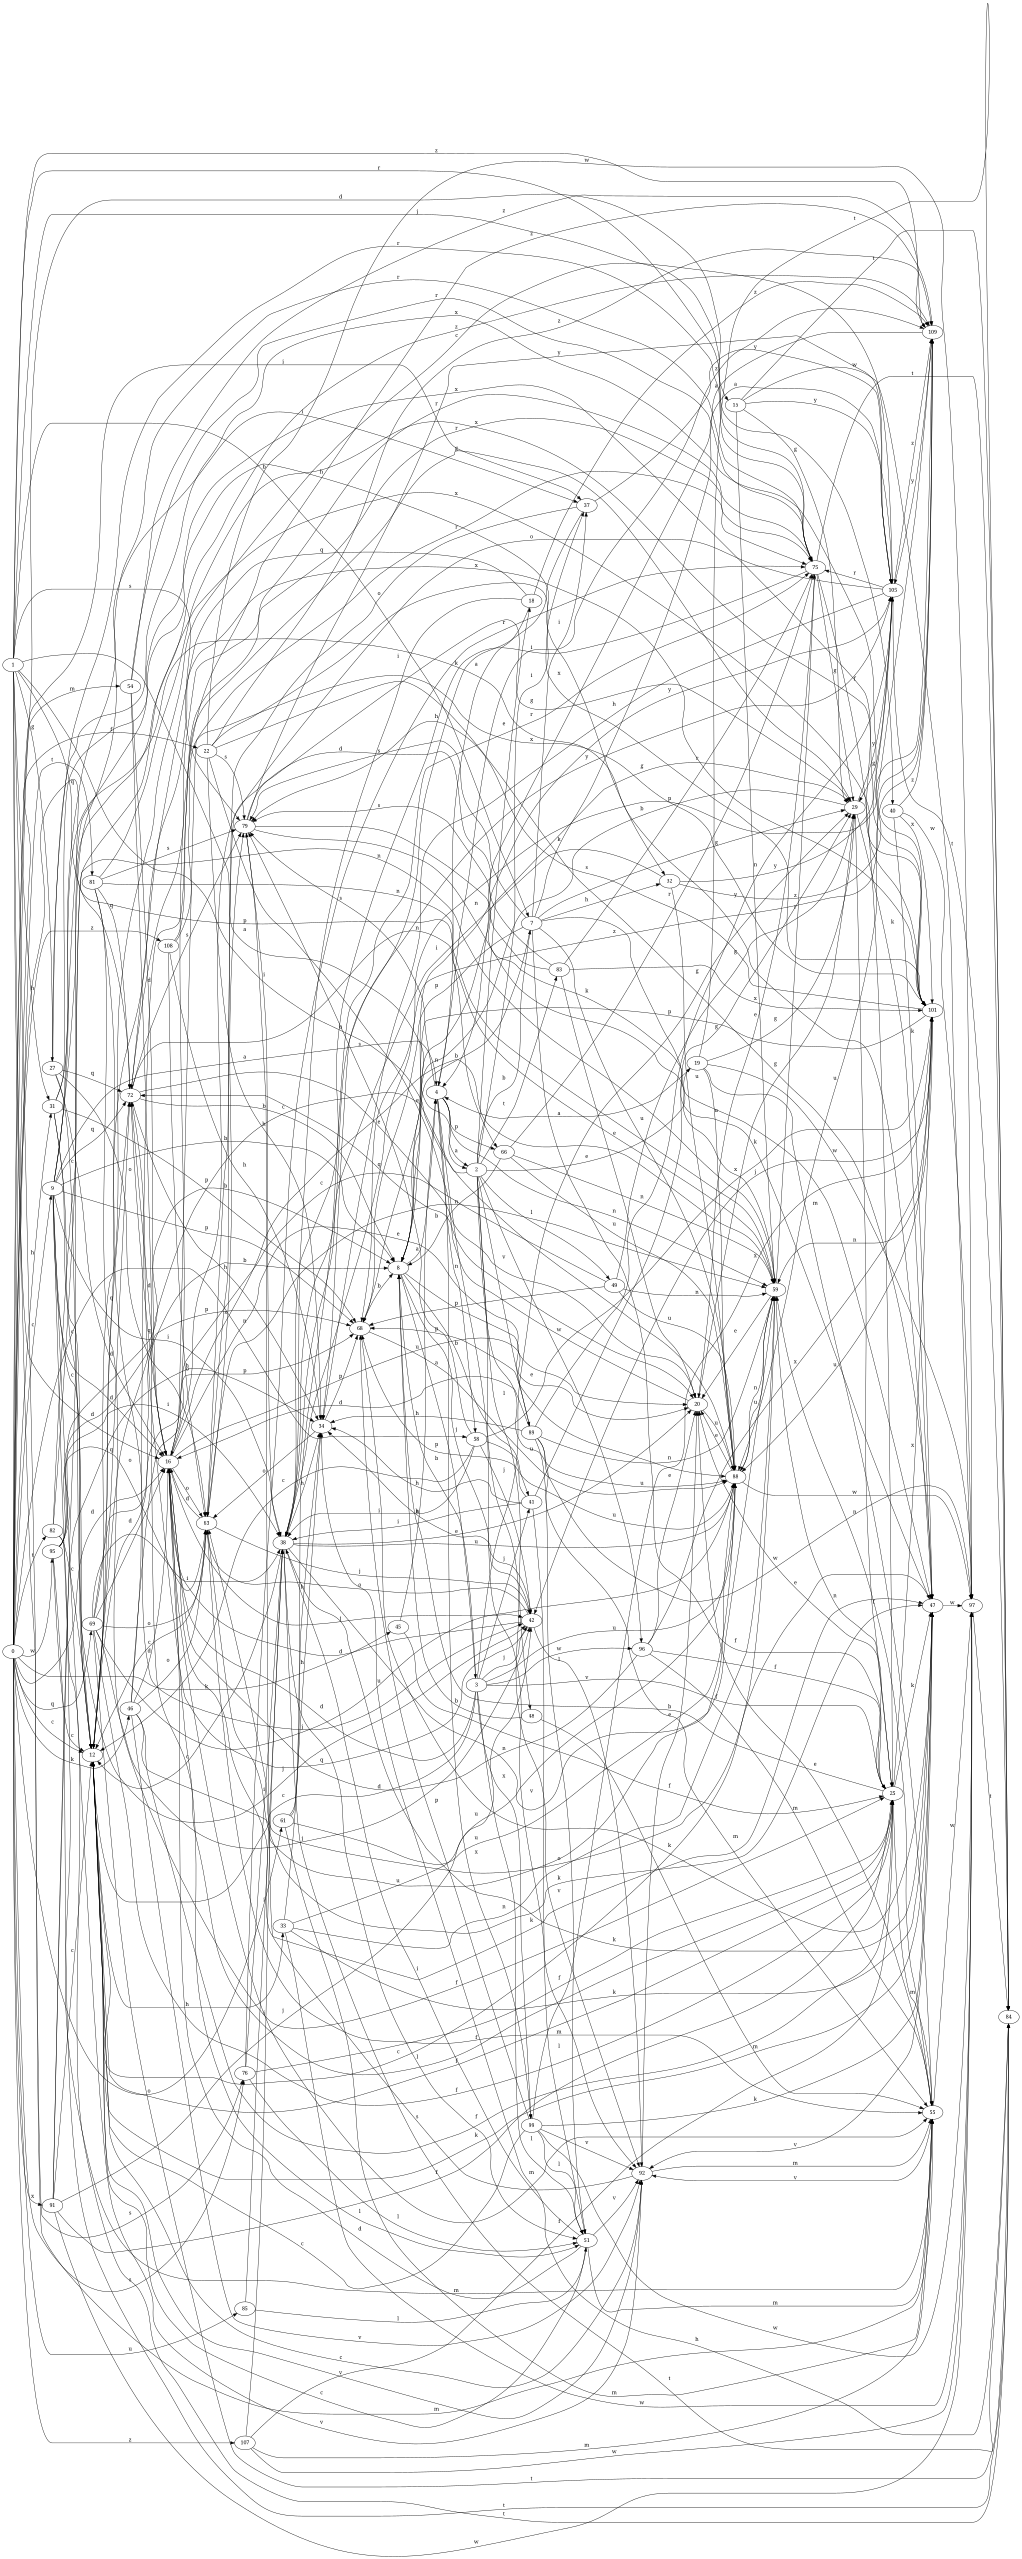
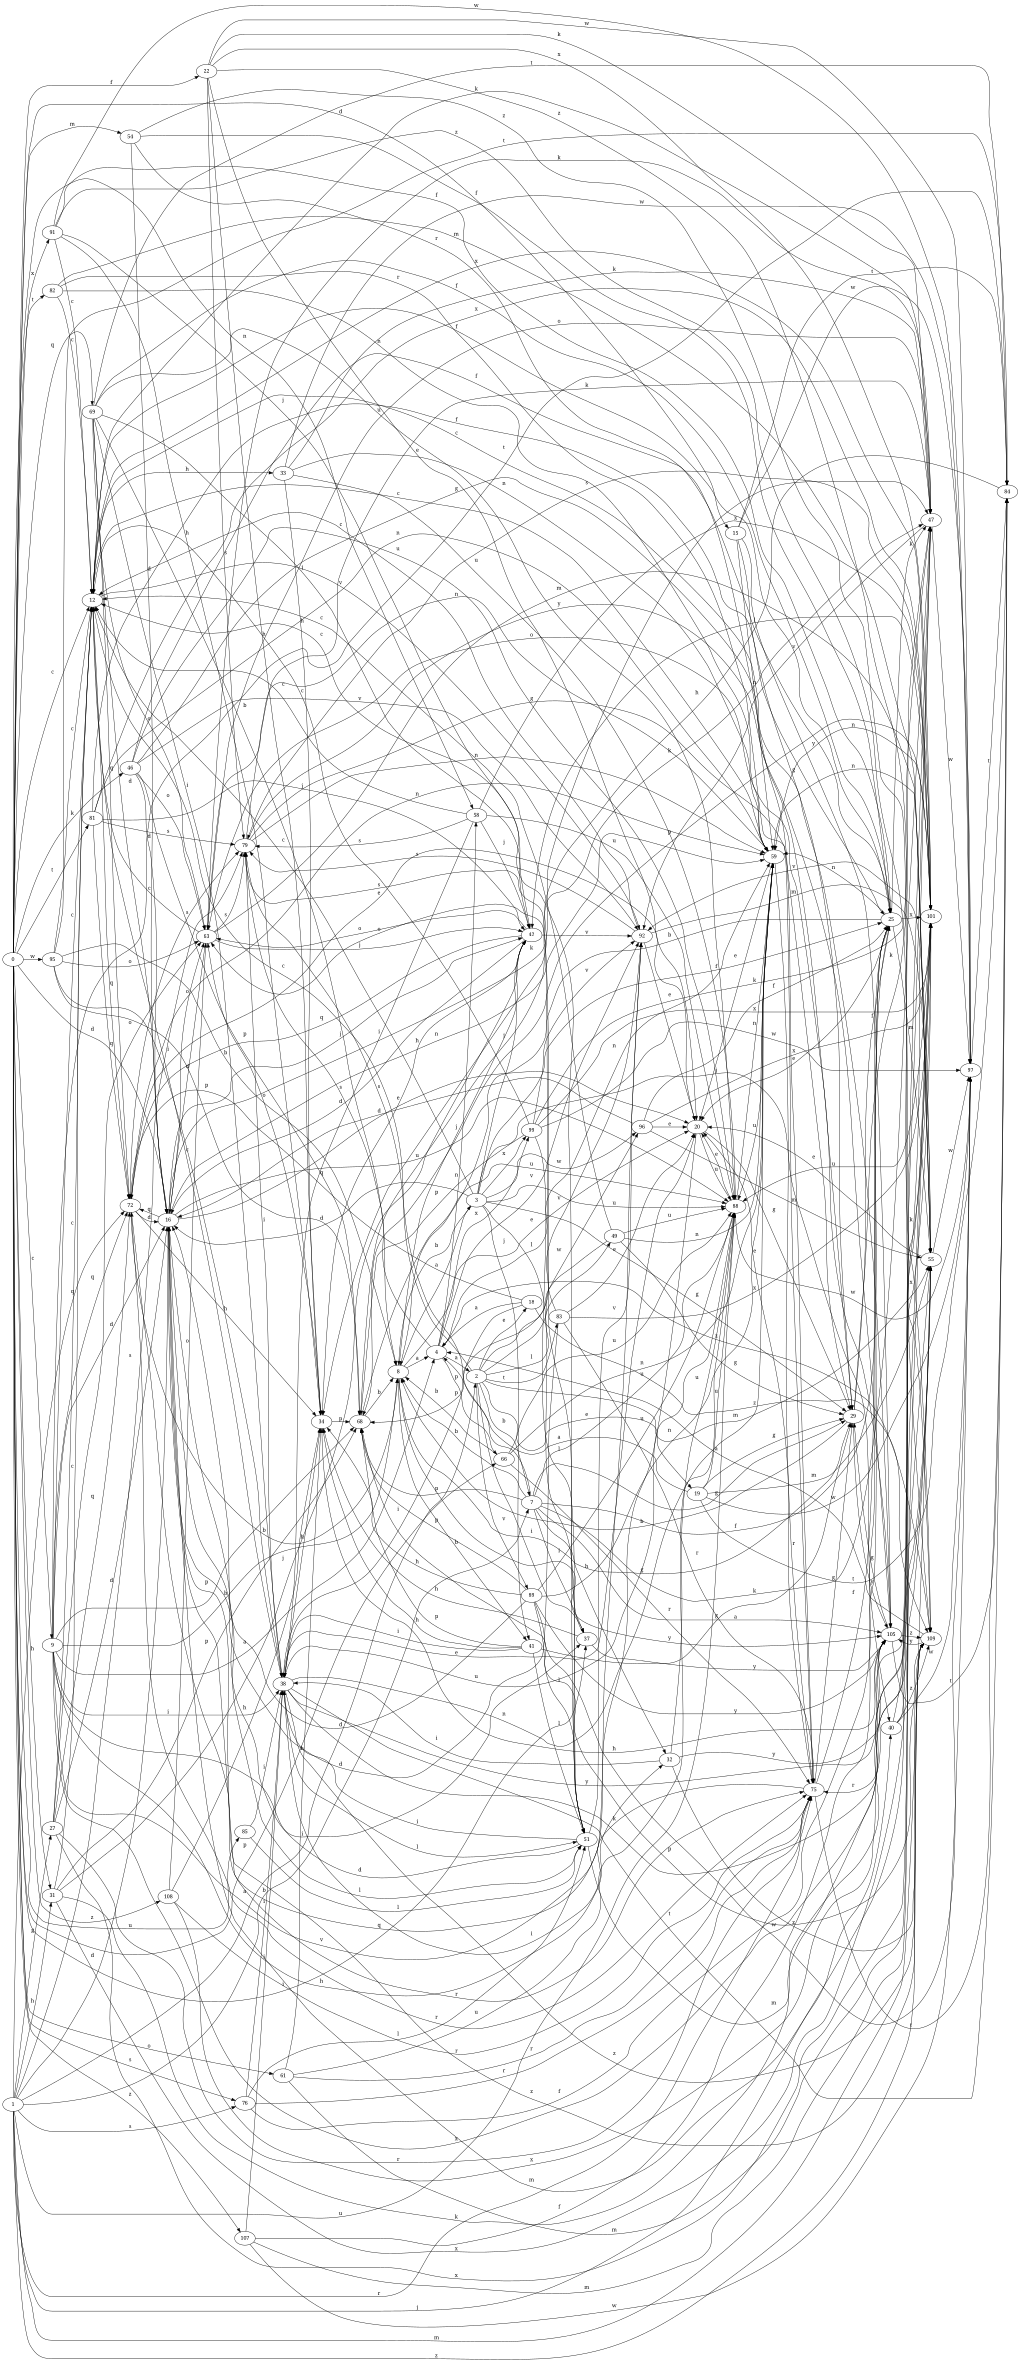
edge "109" -> "88": removed, label "u"
edge "3" -> "40": added, label "j"
node "45": removed
node "48": removed
